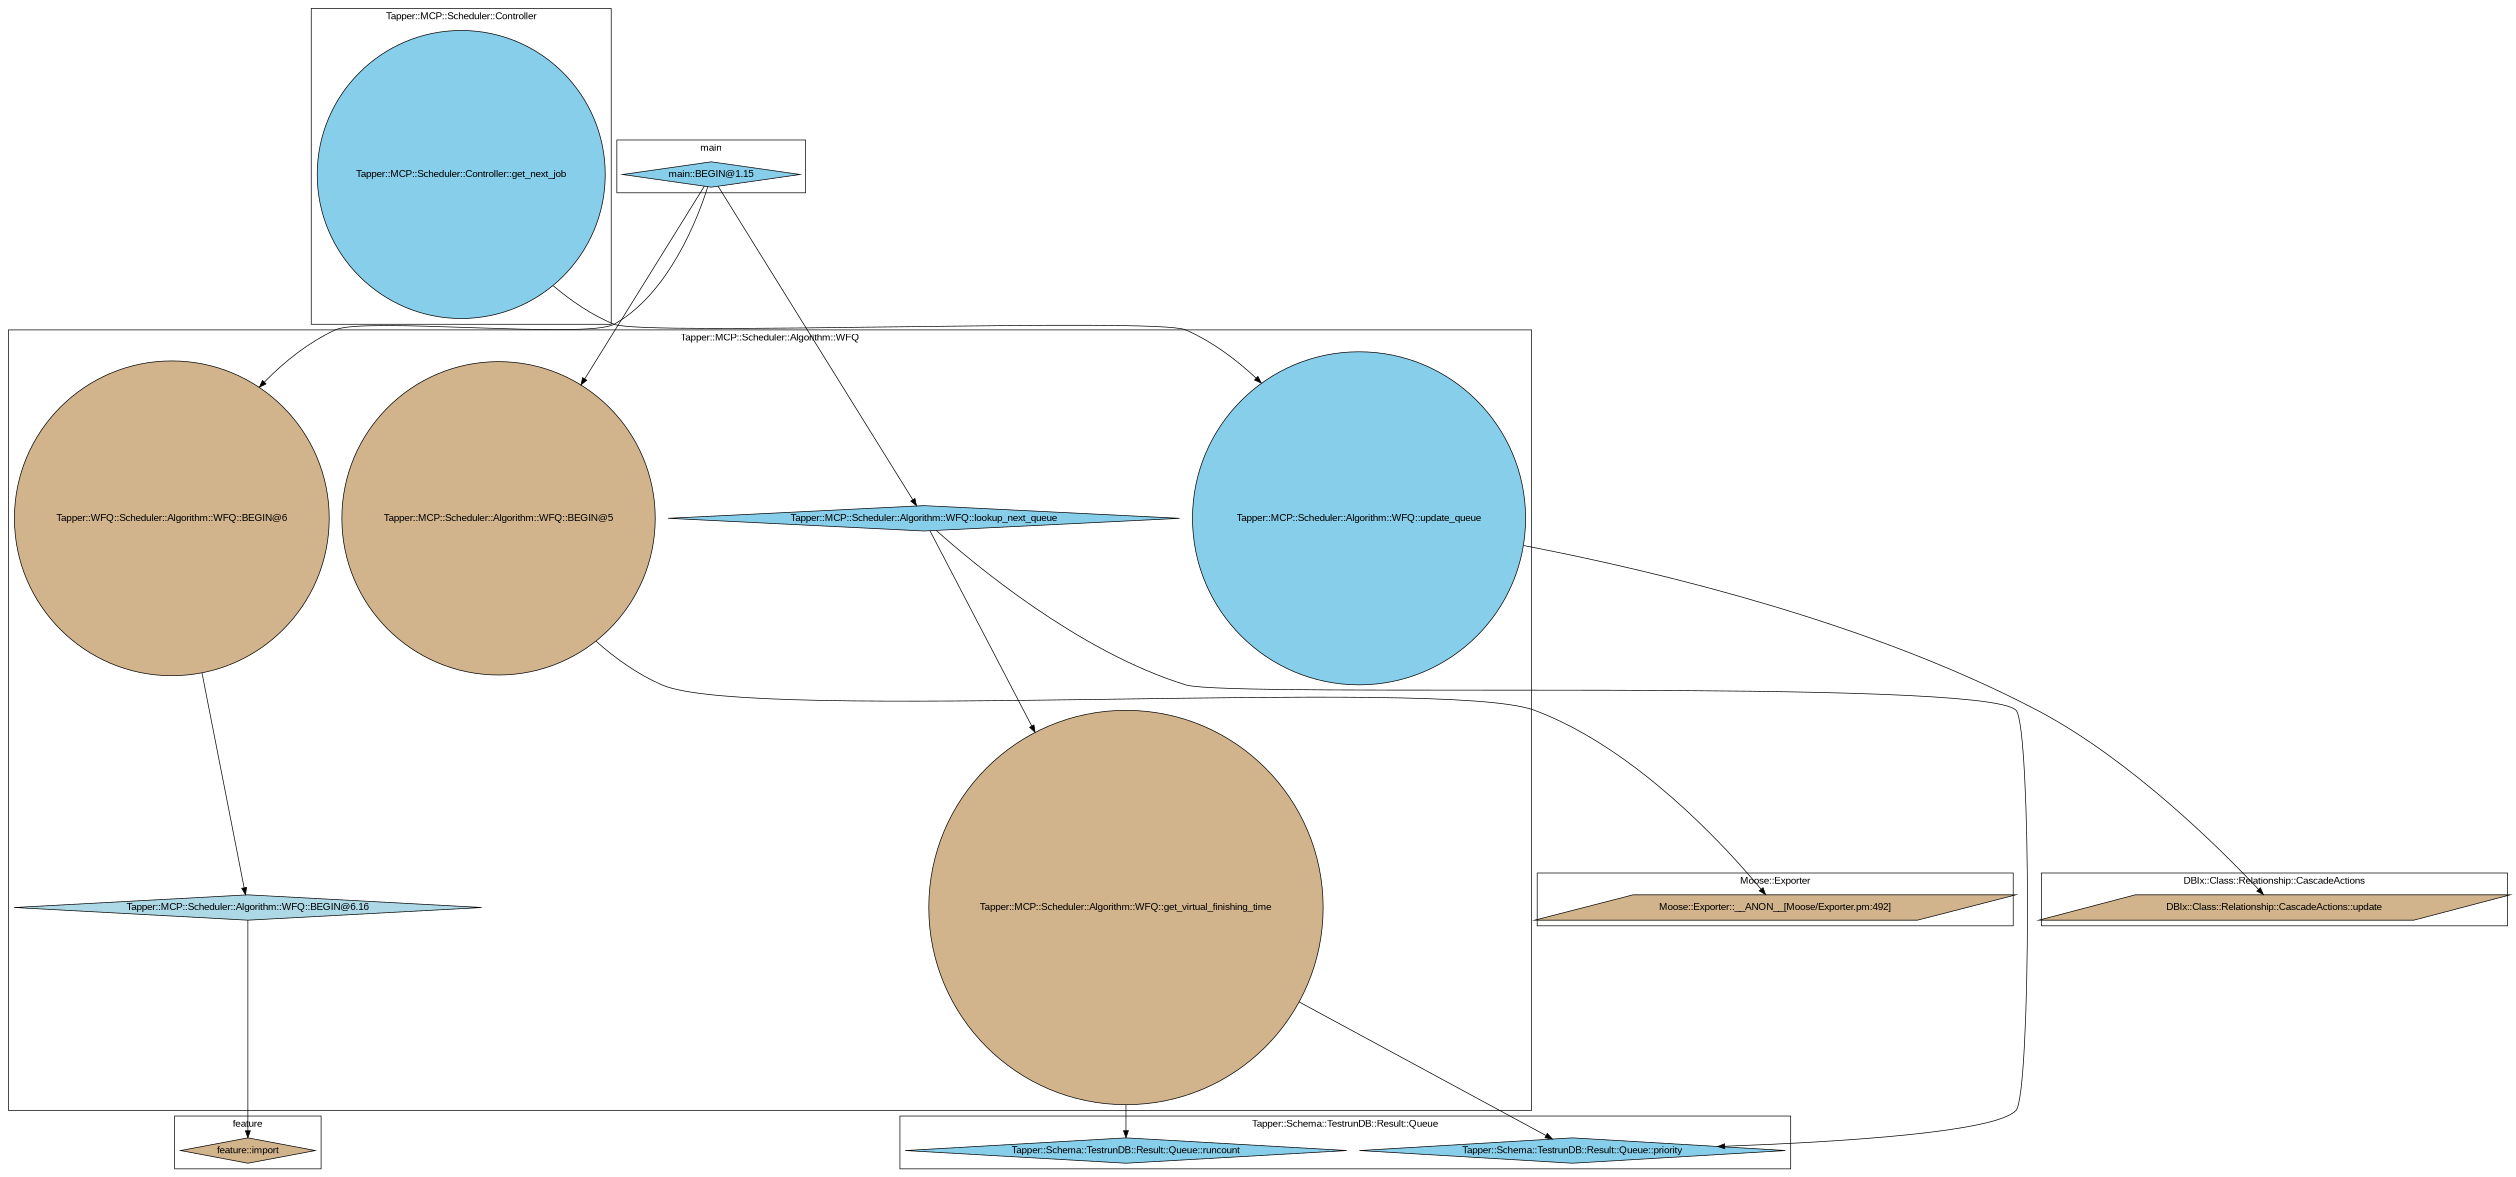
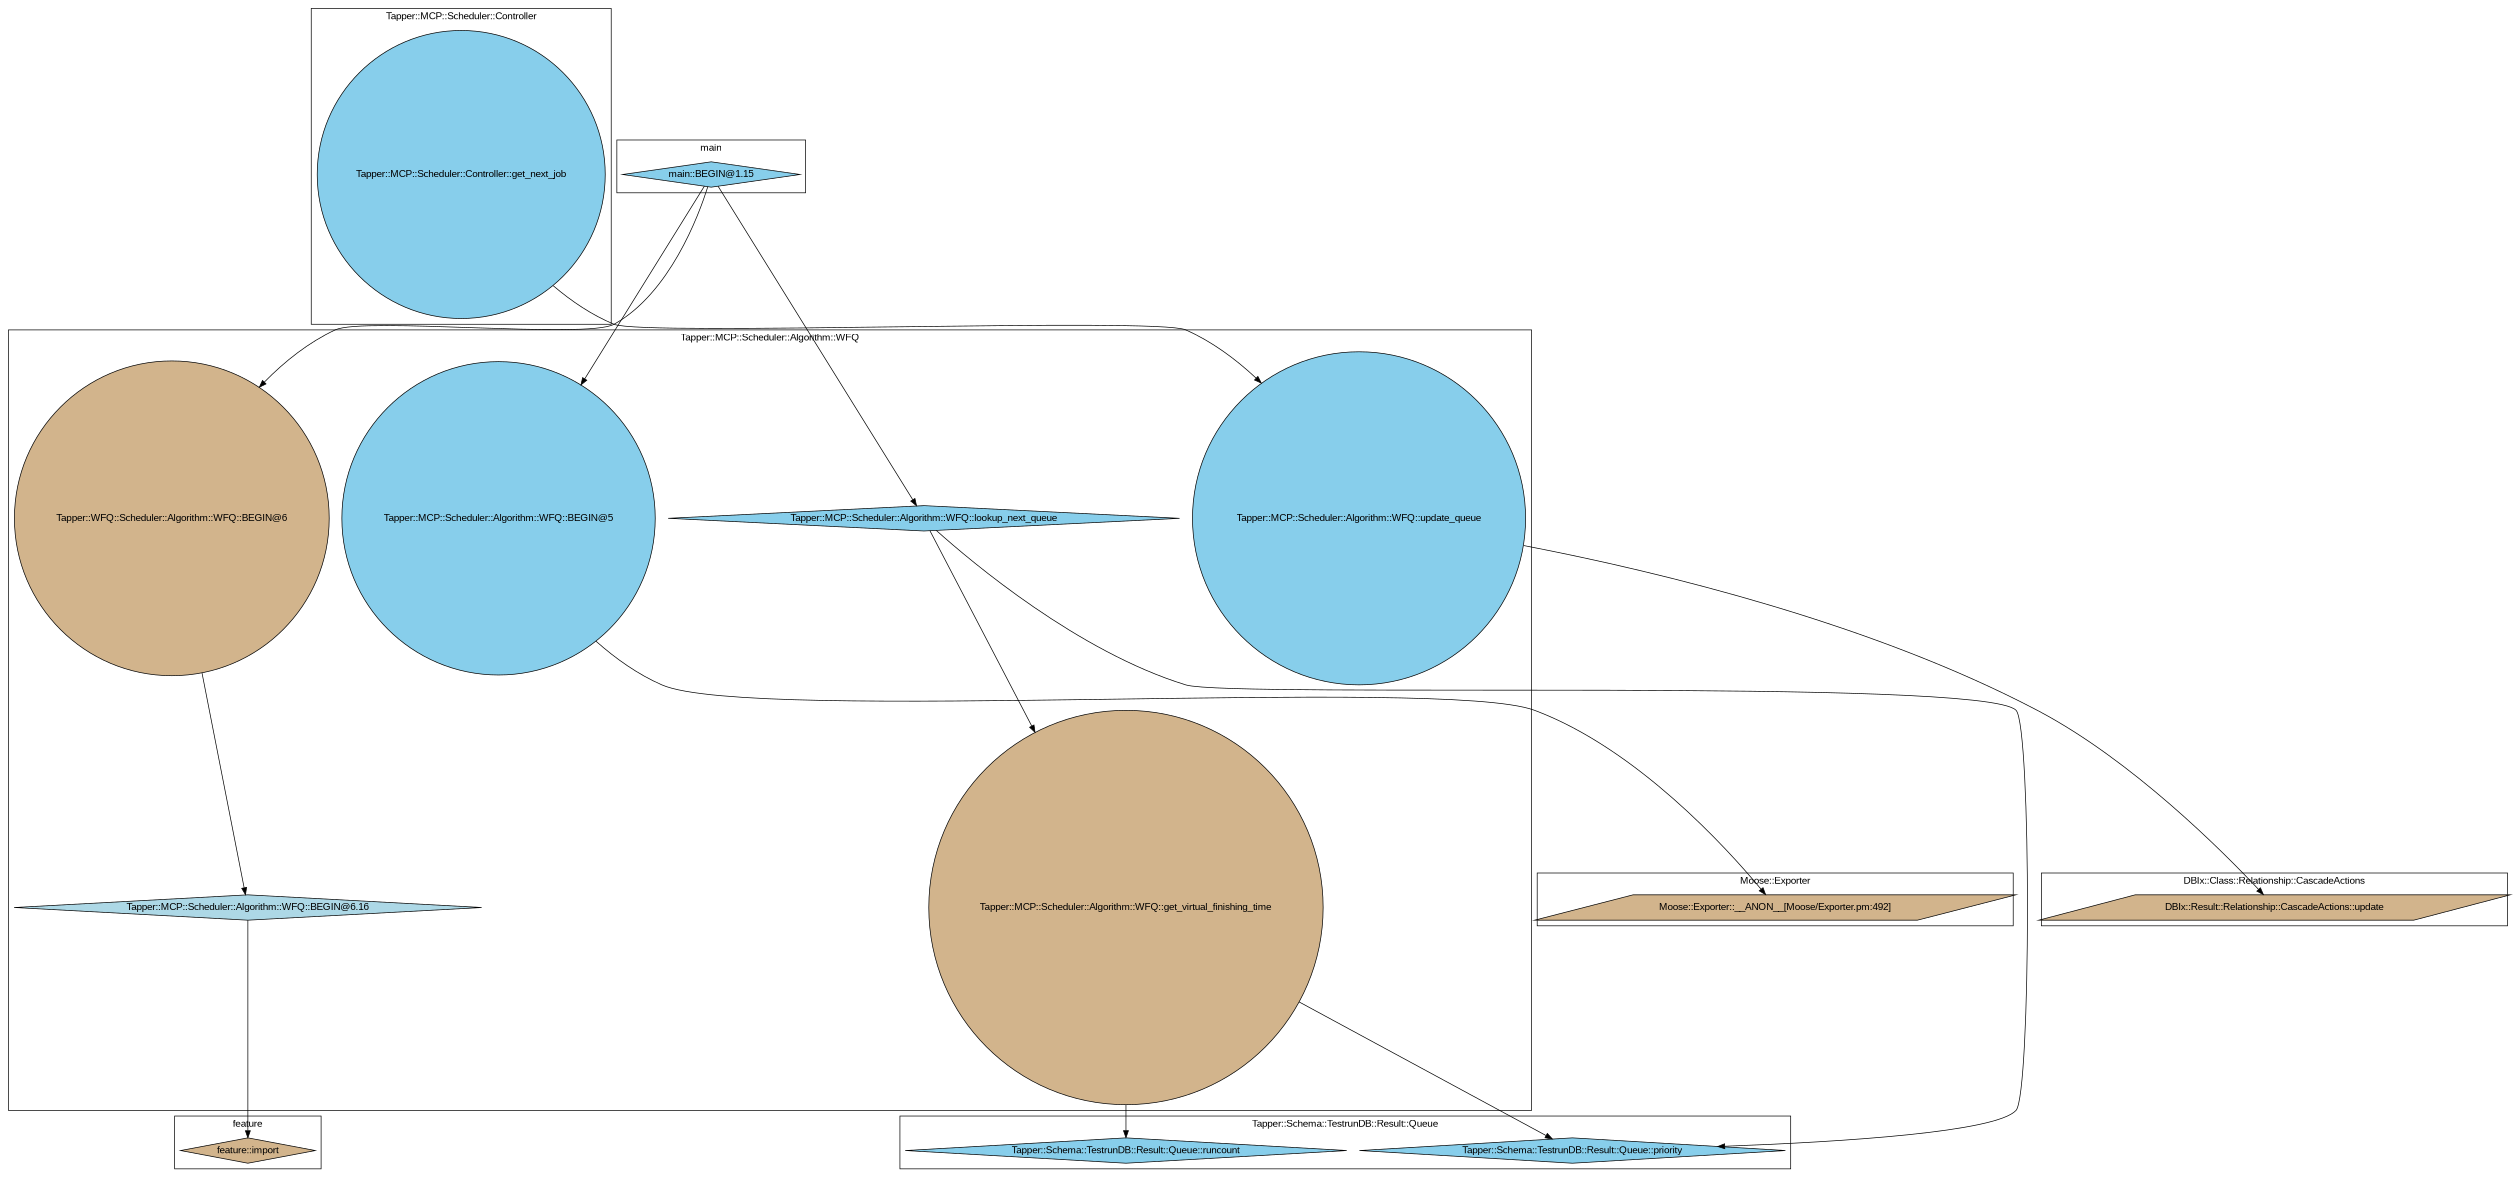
node "Tapper::MCP::Scheduler::Algorithm::WFQ::BEGIN@5": fillcolor tan -> skyblue
node "DBIx::Class::Relationship::CascadeActions::update": label "DBIx::Class::Relationship::CascadeActions::update" -> "DBIx::Result::Relationship::CascadeActions::update"
